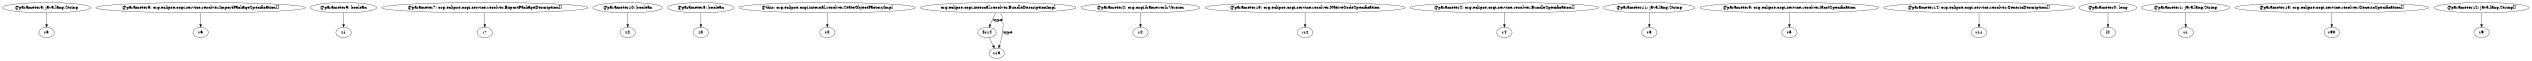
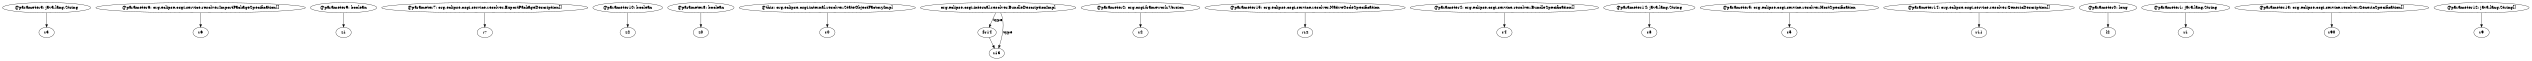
node "@parameter11: java.lang.String": label "@parameter11: java.lang.String" -> "@parameter14: java.lang.String"
